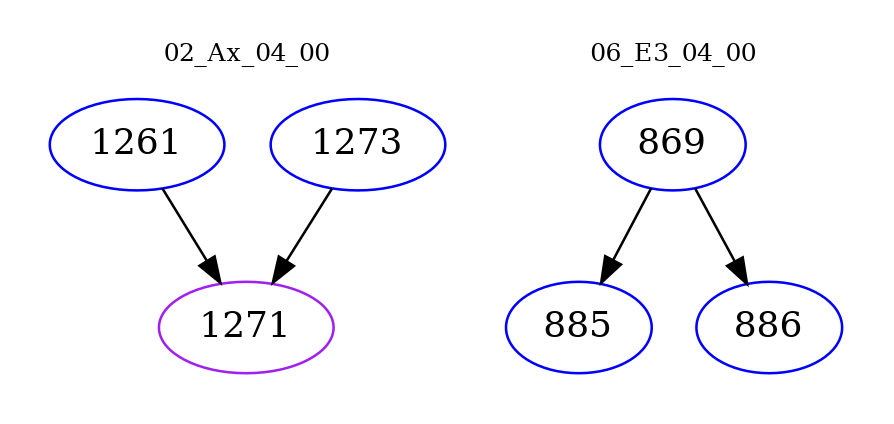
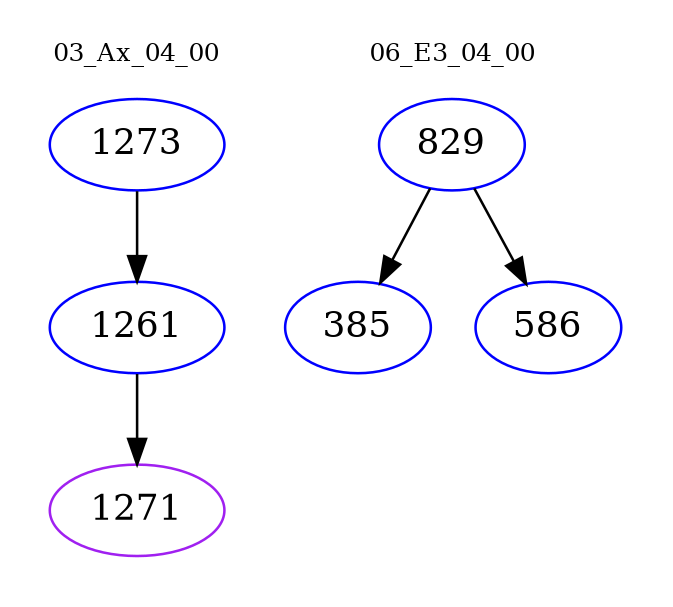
cluster "02_Ax_04_00": label "02_Ax_04_00" -> "03_Ax_04_00"
node "869": label "869" -> "829"
edge "1273" -> "1271": now "1273" -> "1261"
node "885": label "885" -> "385"
node "886": label "886" -> "586"
